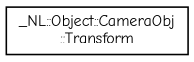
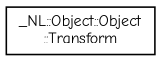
node "_NL::Object::CameraObj ::Transform": label "_NL::Object::CameraObj ::Transform" -> "_NL::Object::Object ::Transform"
